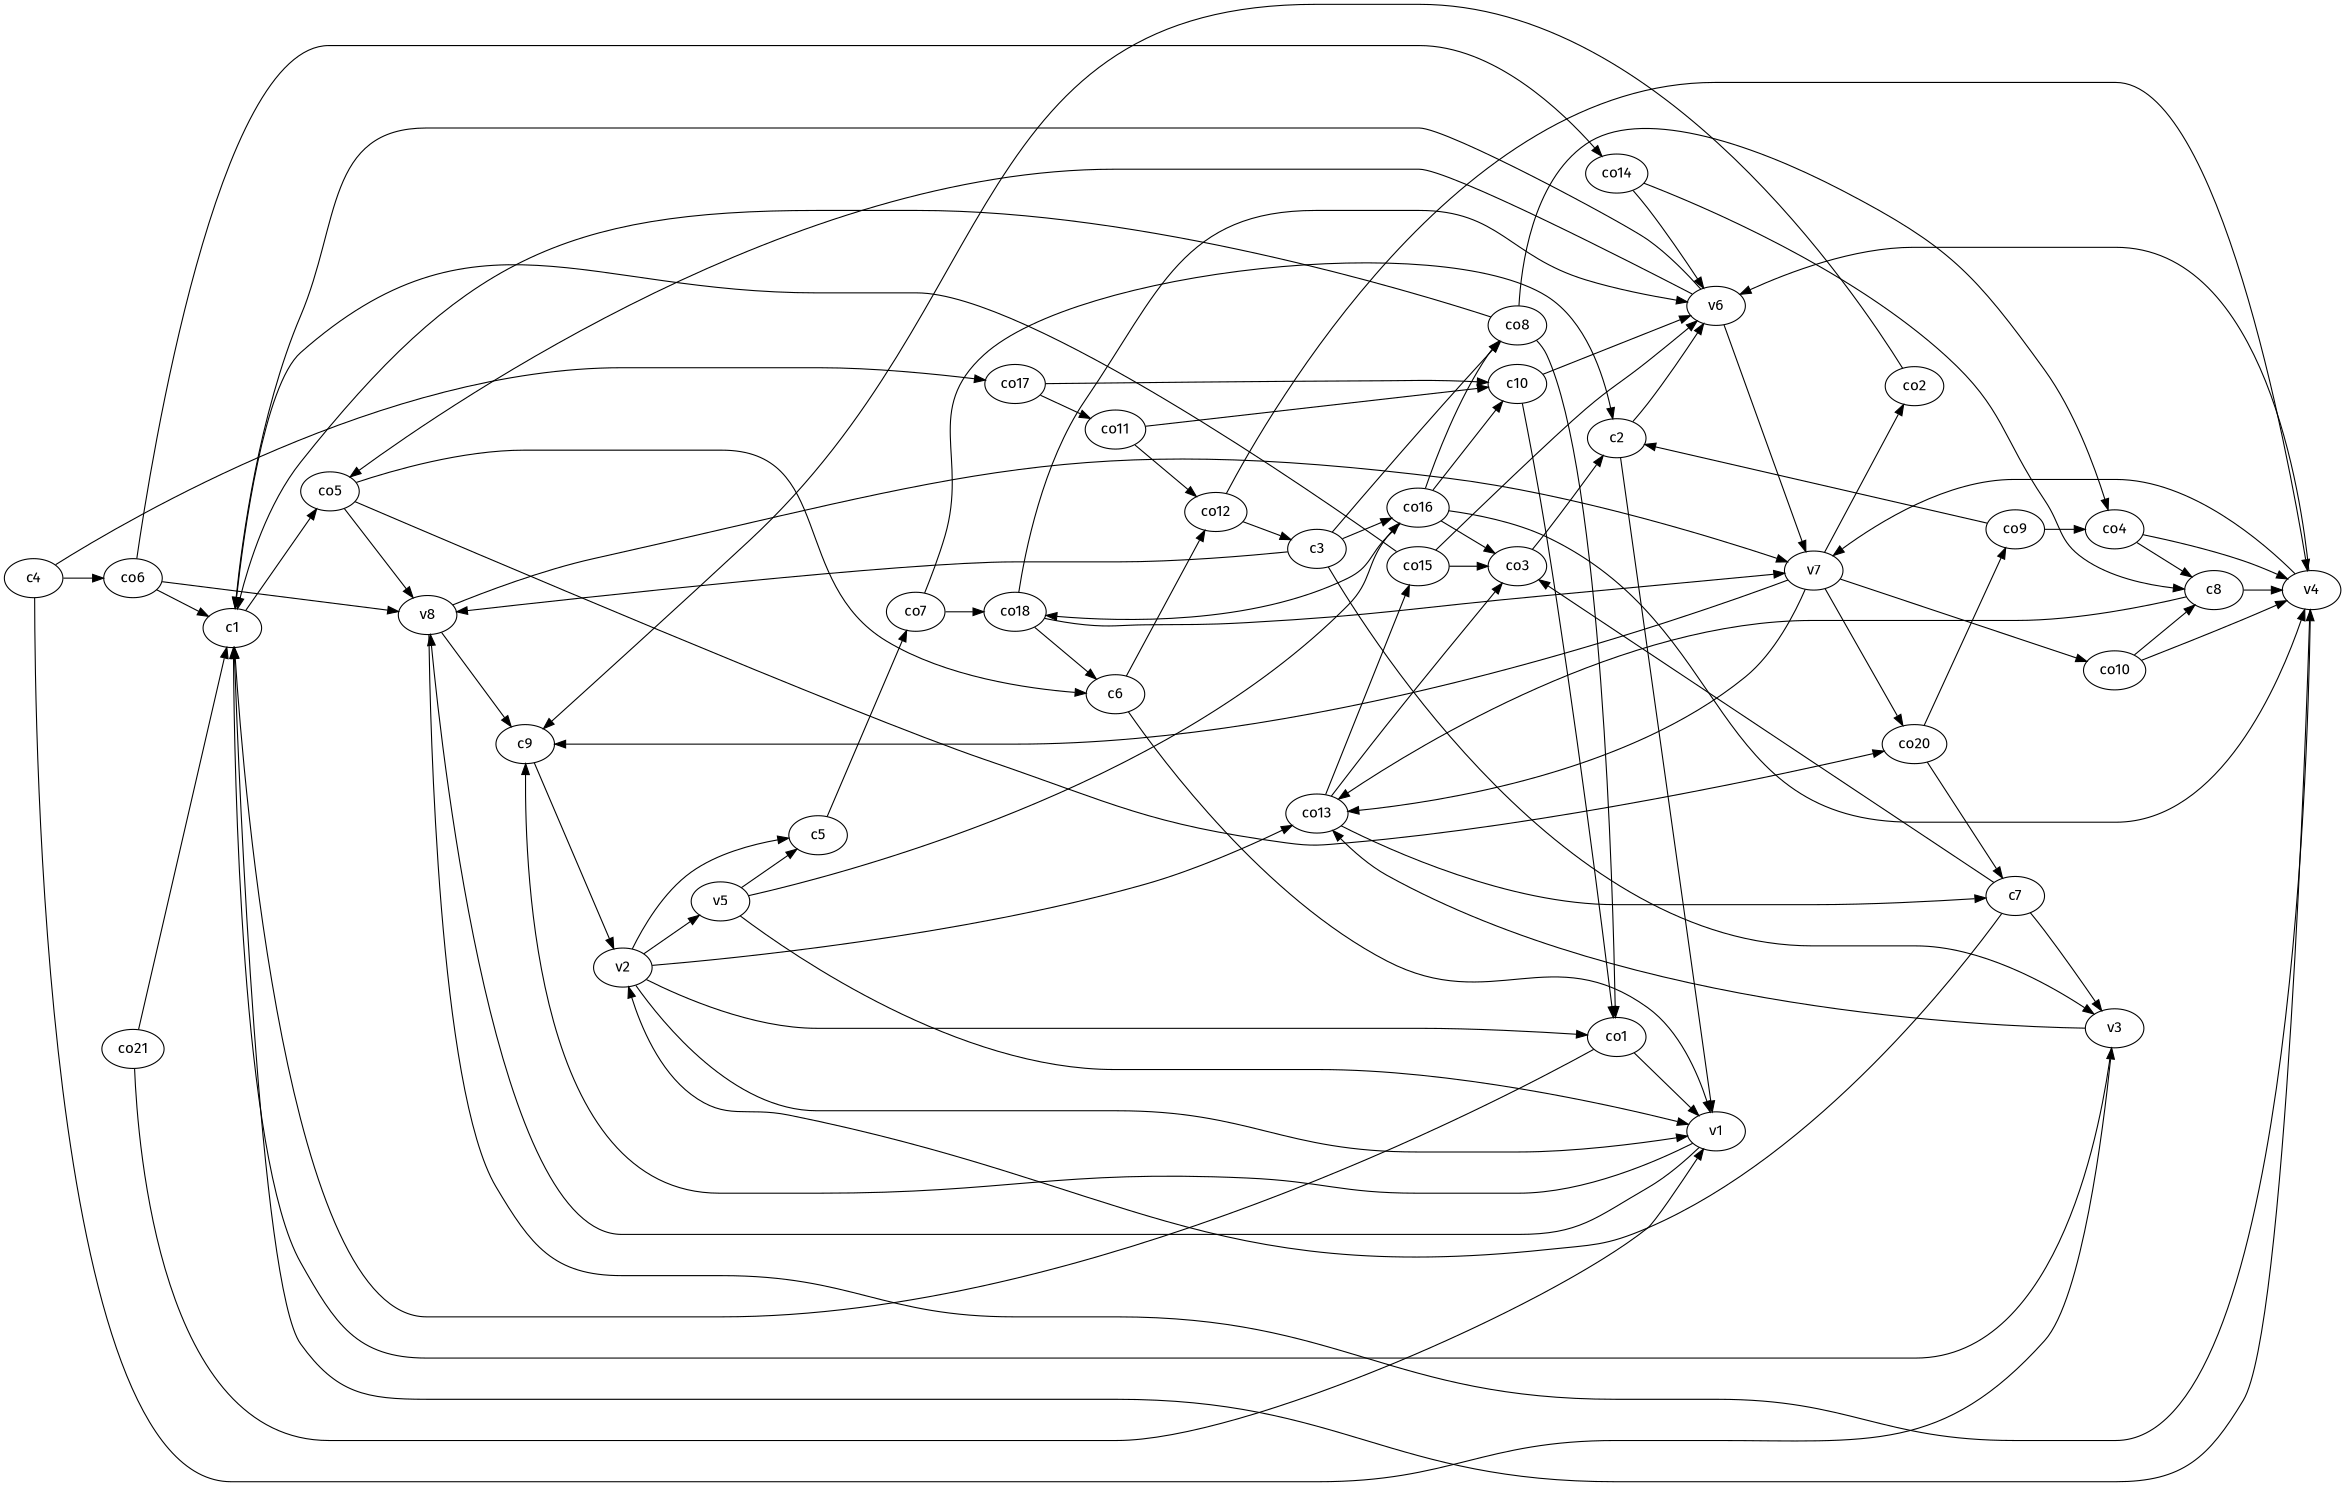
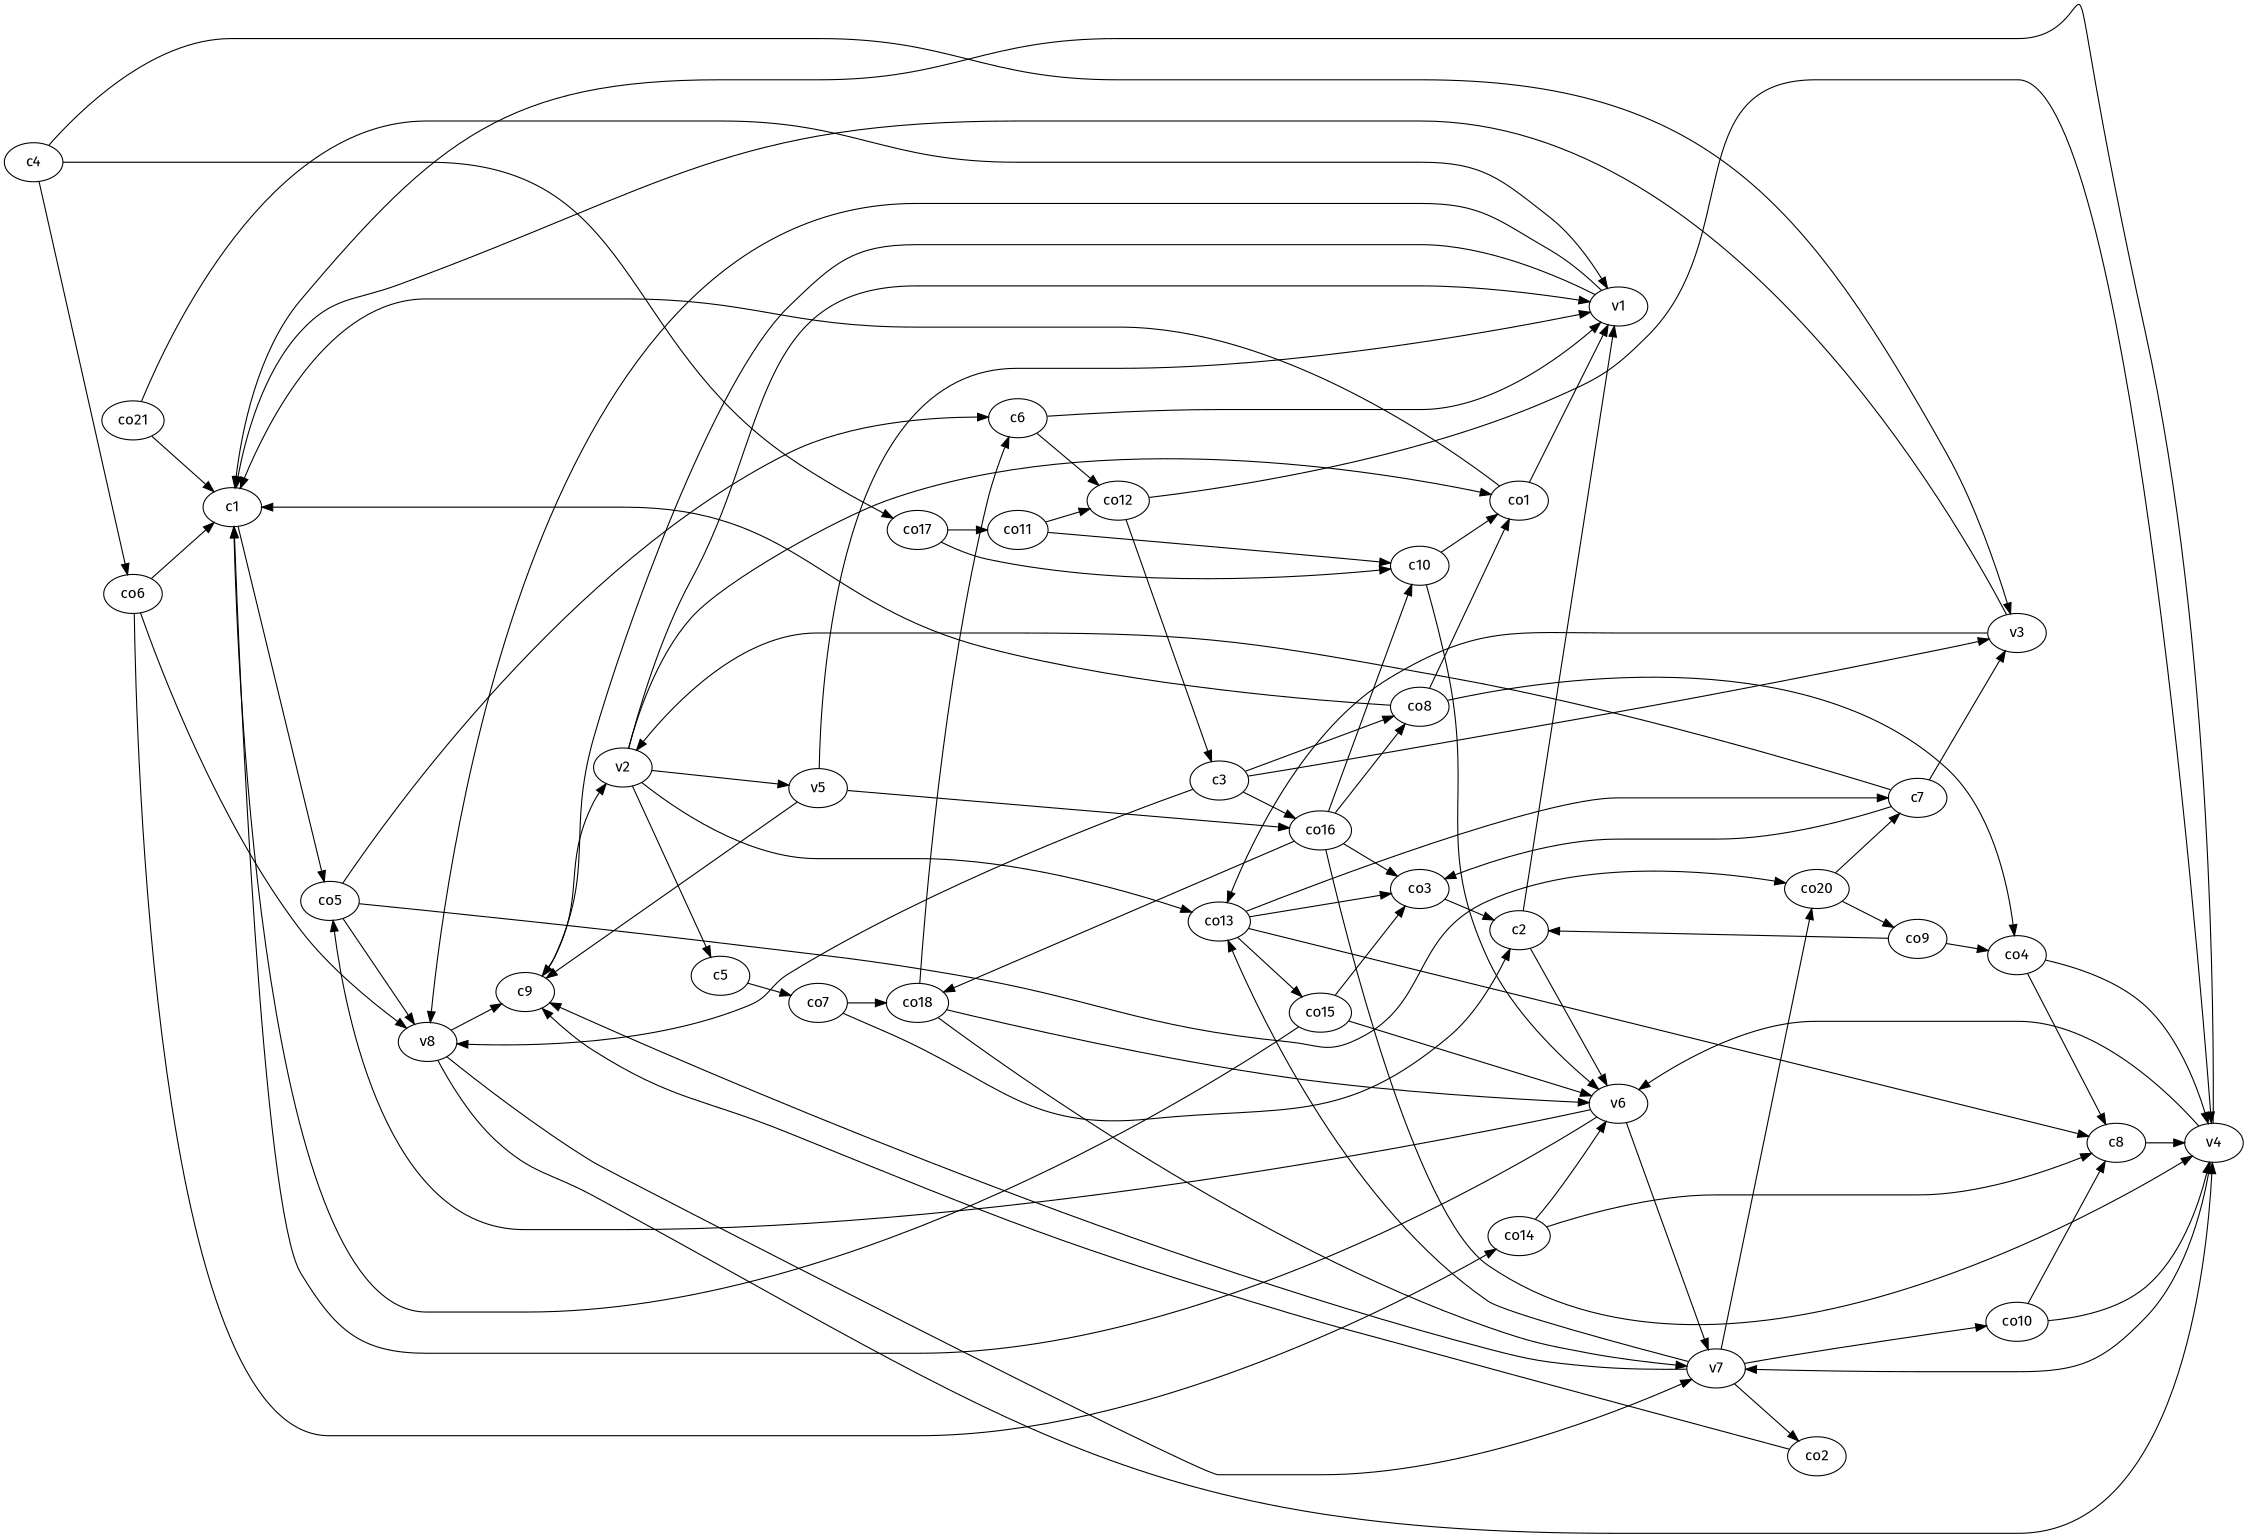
edge "c8" -> "co13": reversed
edge "v5" -> "c5": now "v5" -> "c9"
